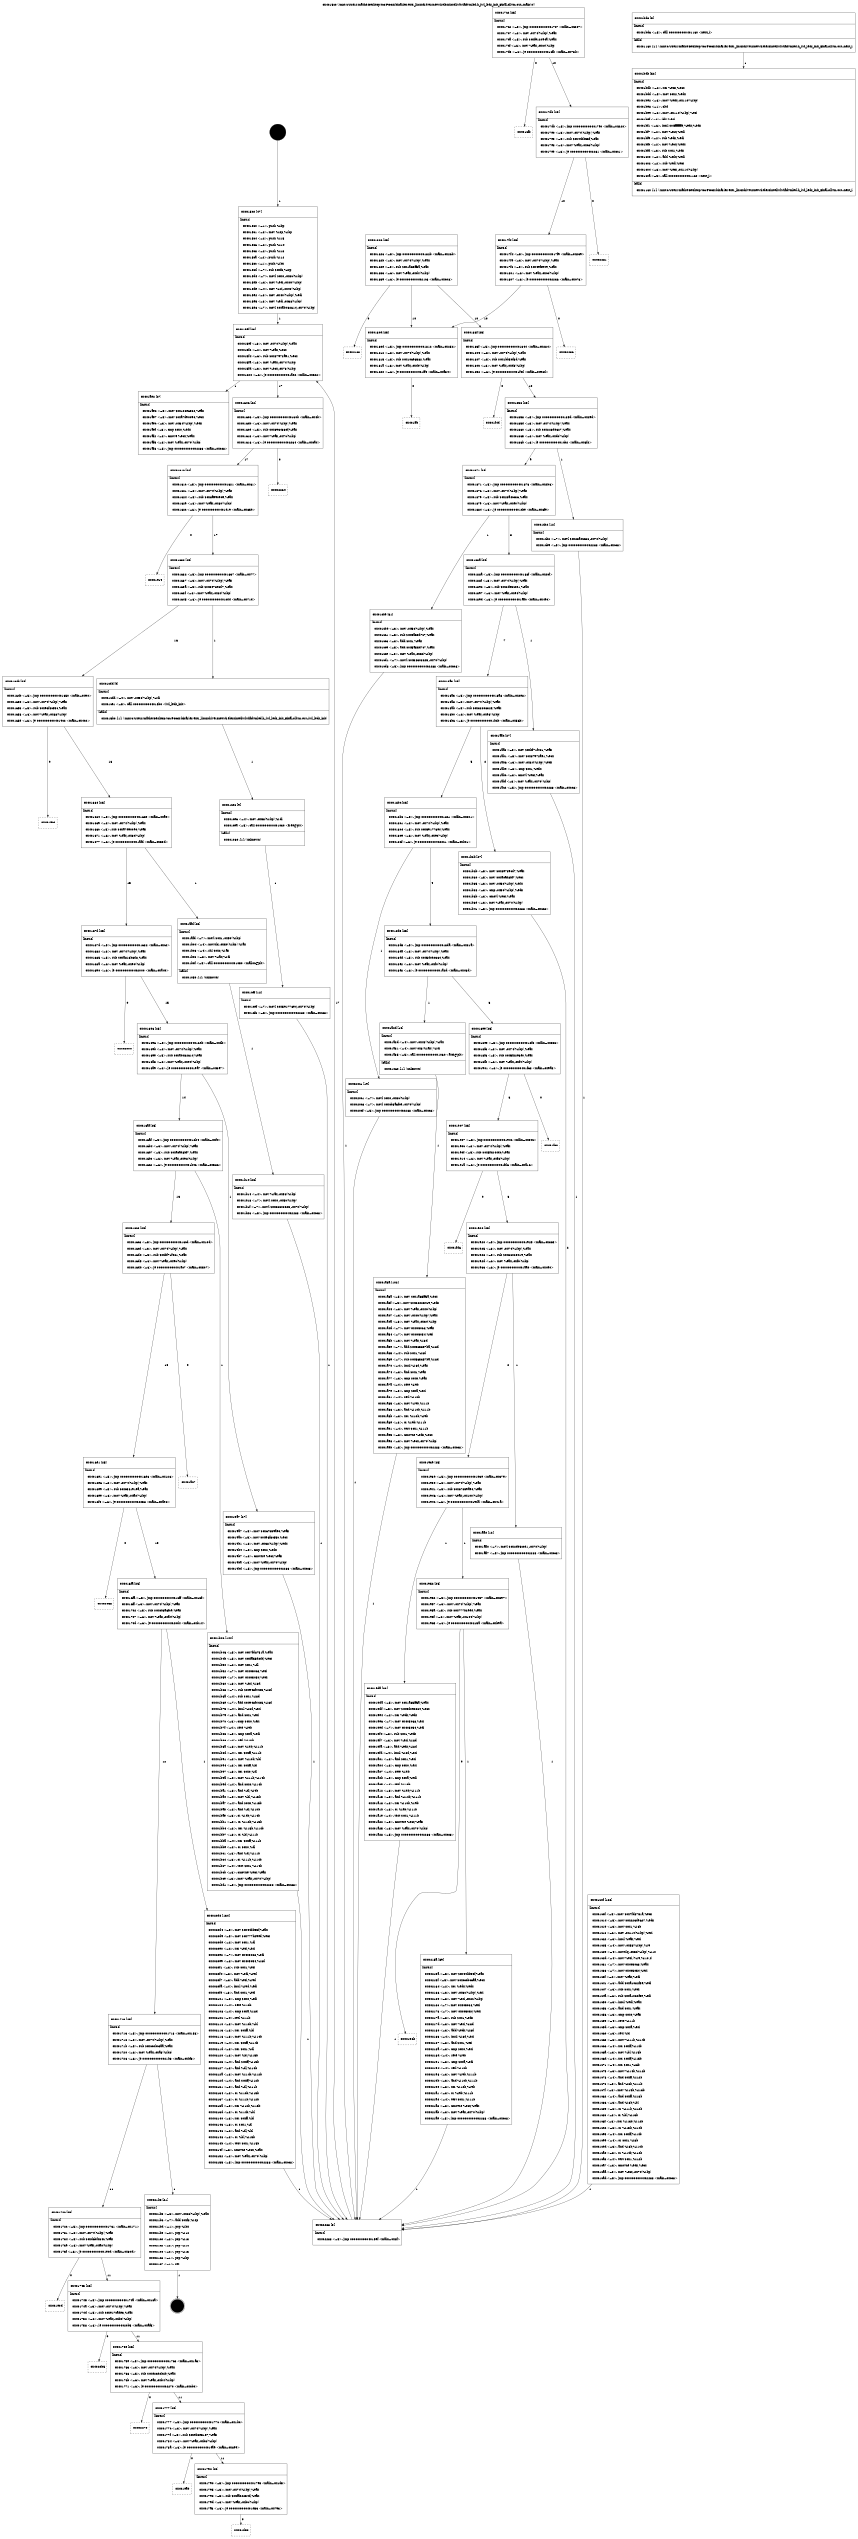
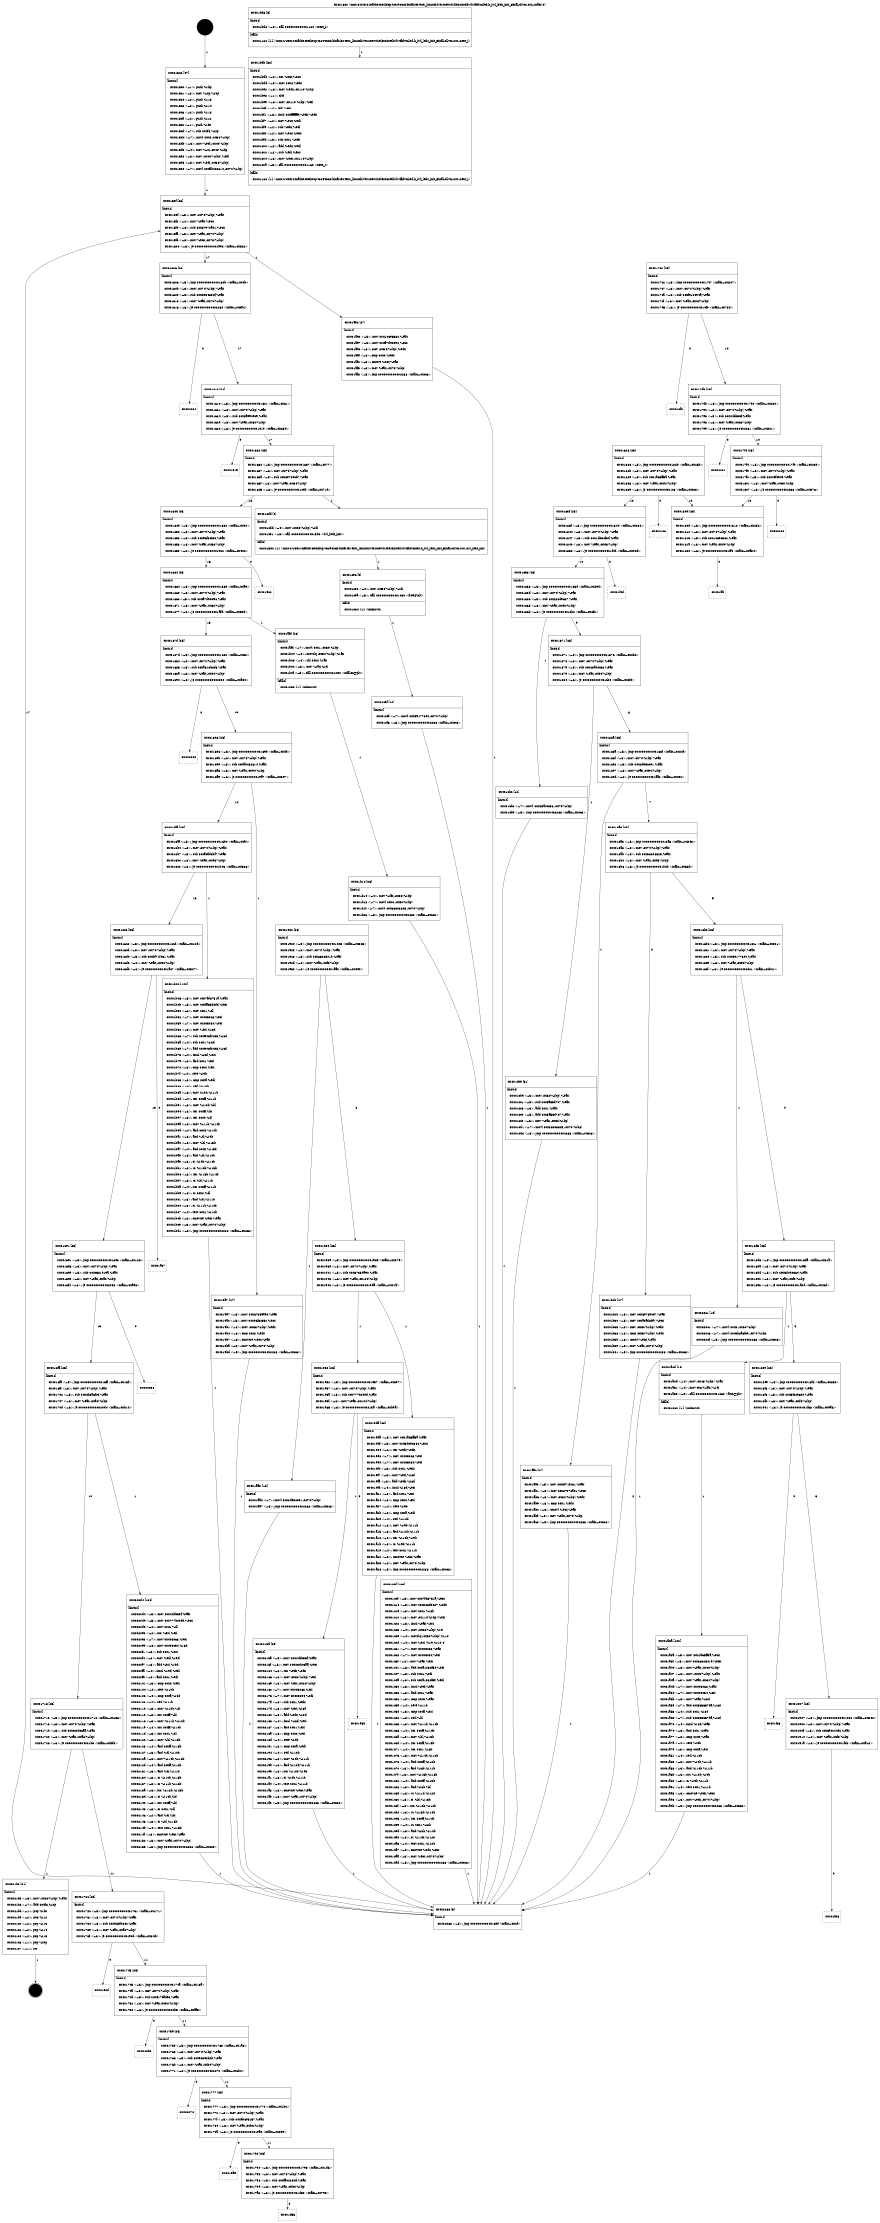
edge "0x401ae2 [27]" -> "0x402288 [5]": added, label "1"
edge "0x401907 [25]" -> "0x401920 [25]": removed, label "3"
